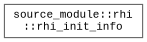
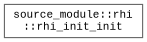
node "source_module::rhi ::rhi_init_info": label "source_module::rhi ::rhi_init_info" -> "source_module::rhi ::rhi_init_init"
